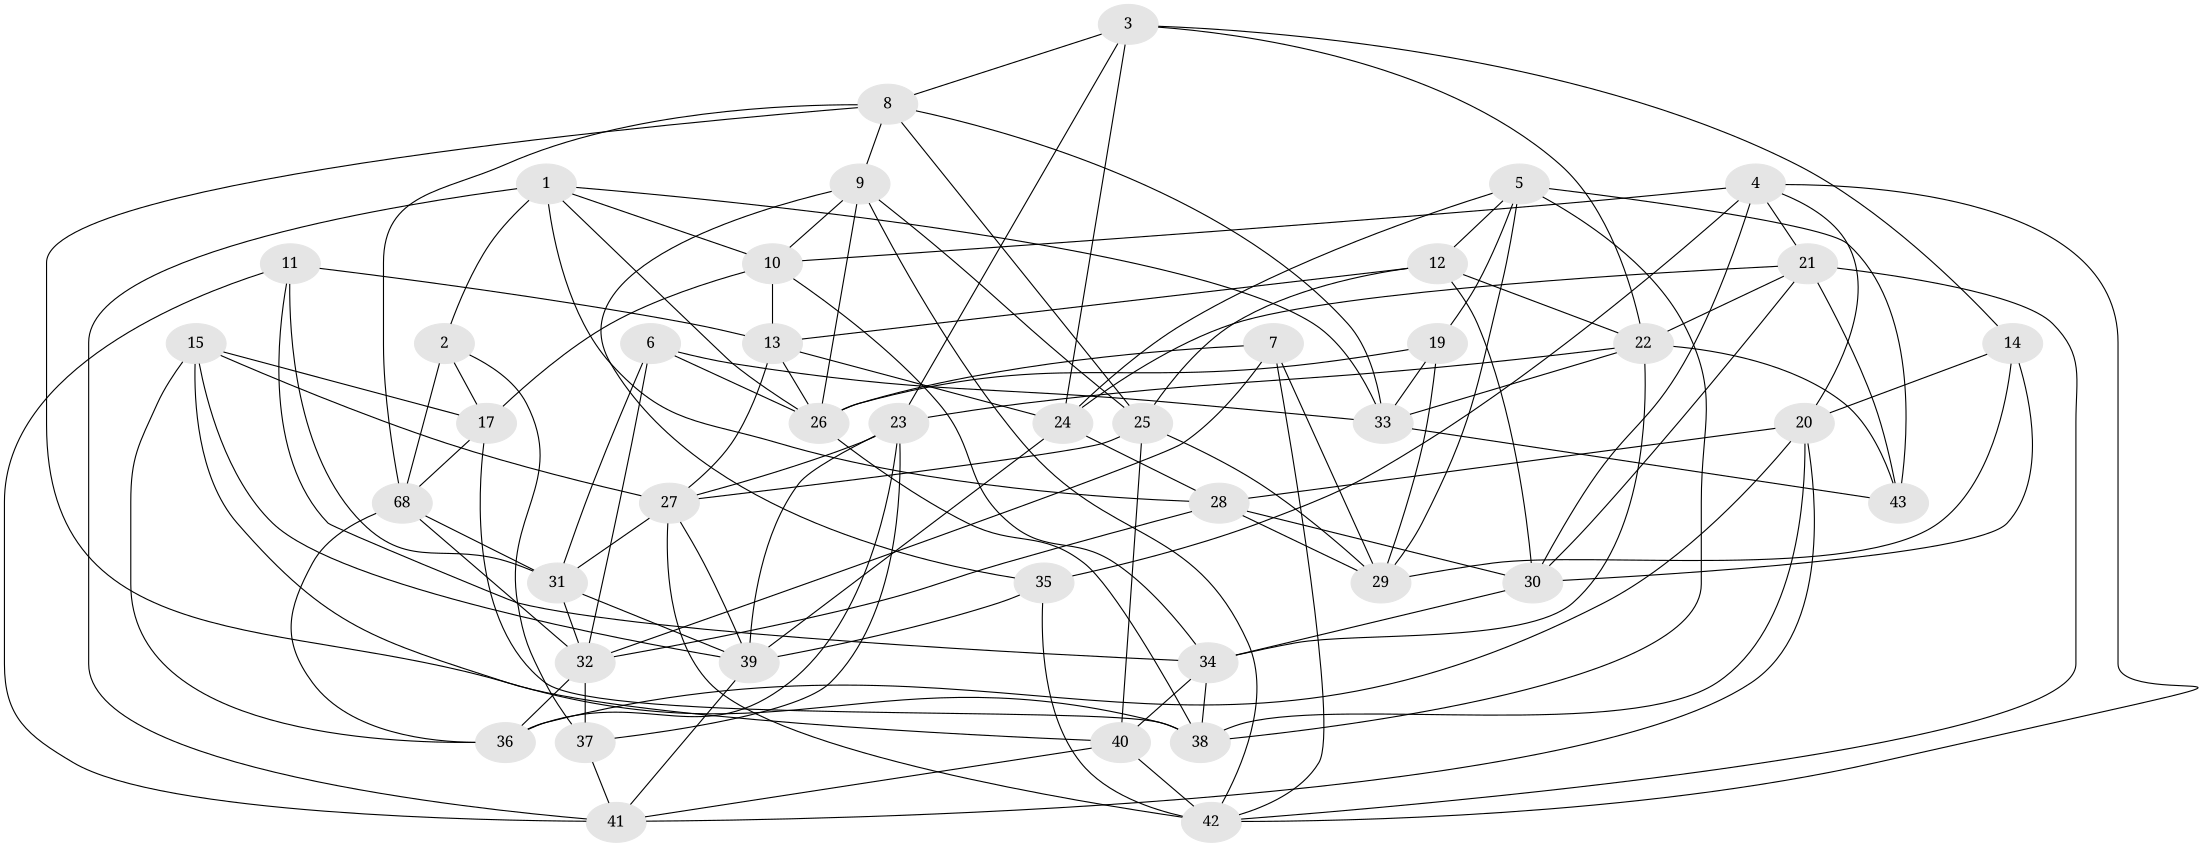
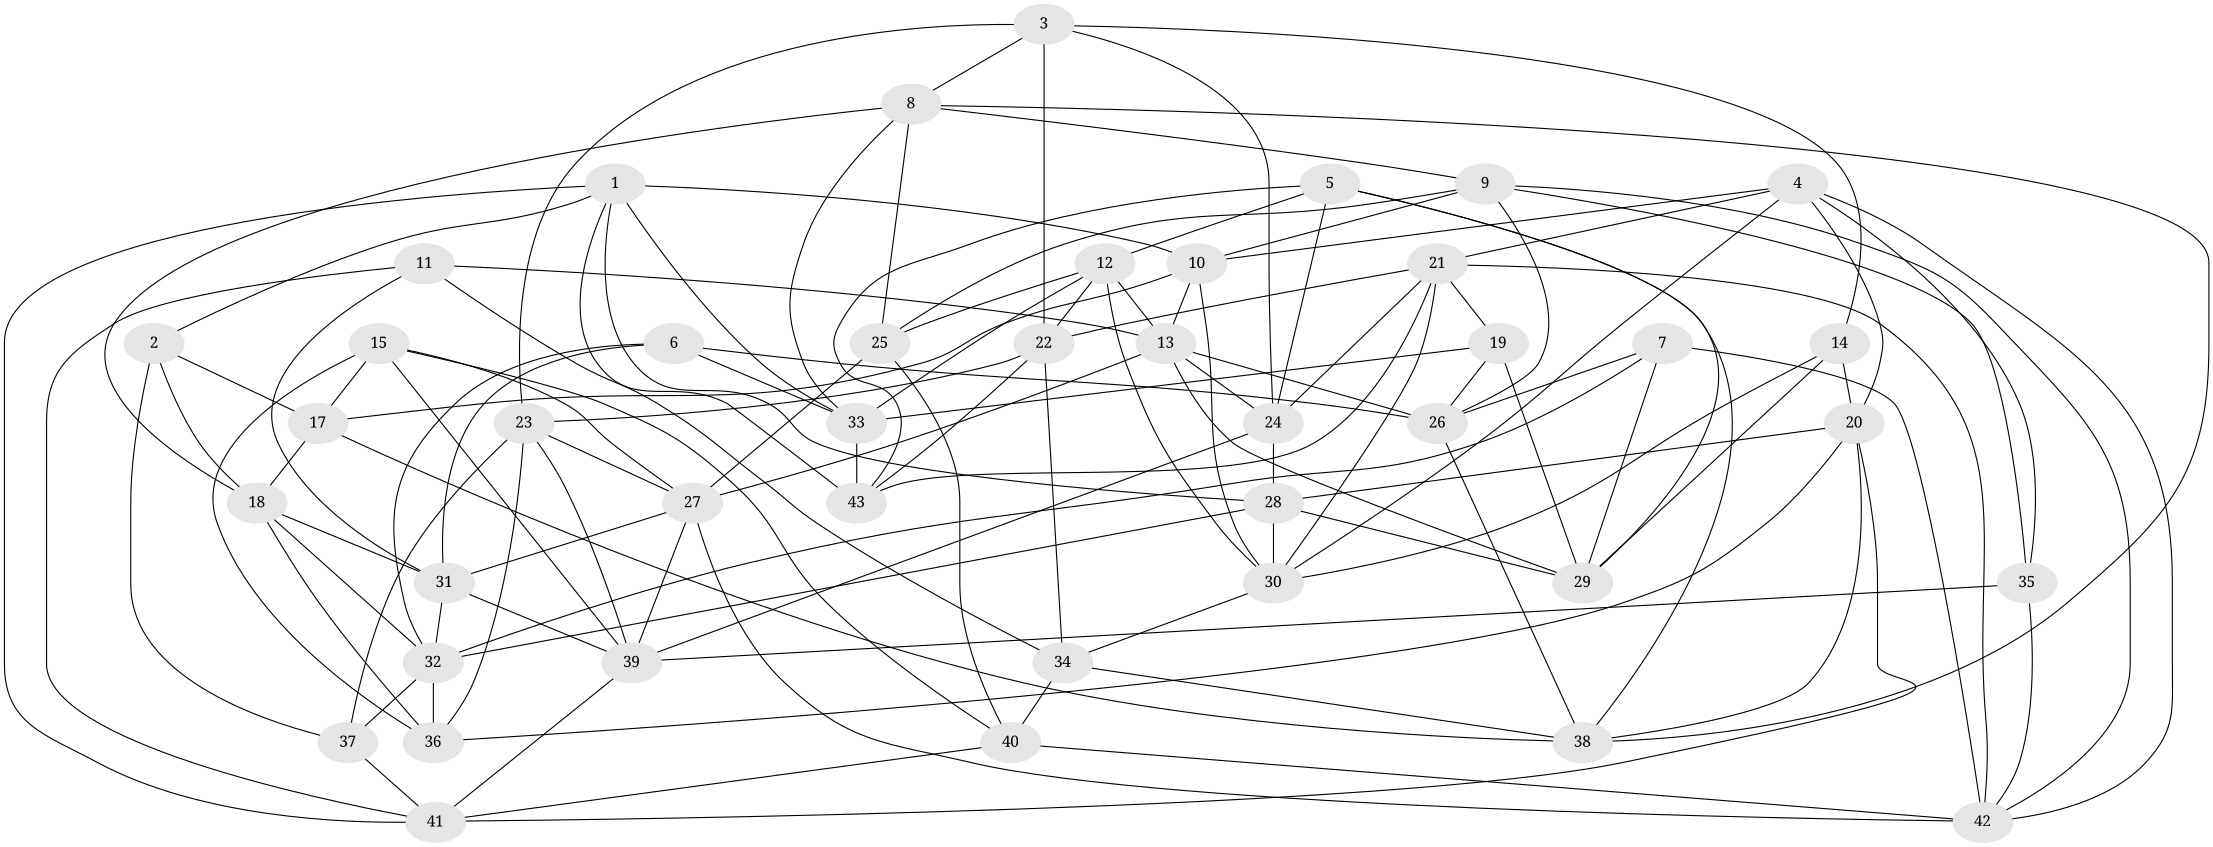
edge "5" -- "19": now "21" -- "19"
edge "1" -- "26": now "1" -- "43"
edge "22" -- "33": now "12" -- "33"
edge "25" -- "29": now "13" -- "29"
edge "10" -- "34": now "10" -- "30"
node "68": label "68" -> "18"
